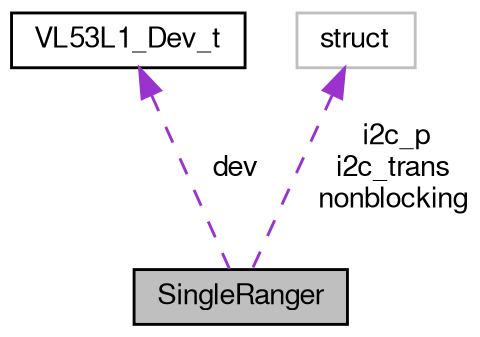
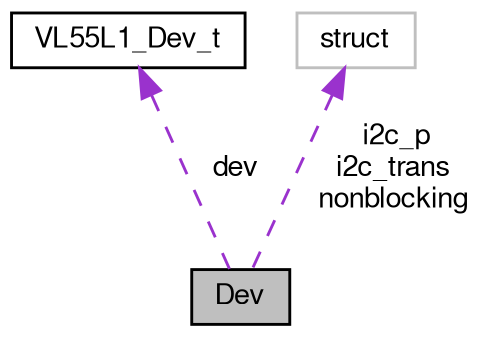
node "VL53L1_Dev_t": label "VL53L1_Dev_t" -> "VL55L1_Dev_t"
node "SingleRanger": label "SingleRanger" -> "Dev"
